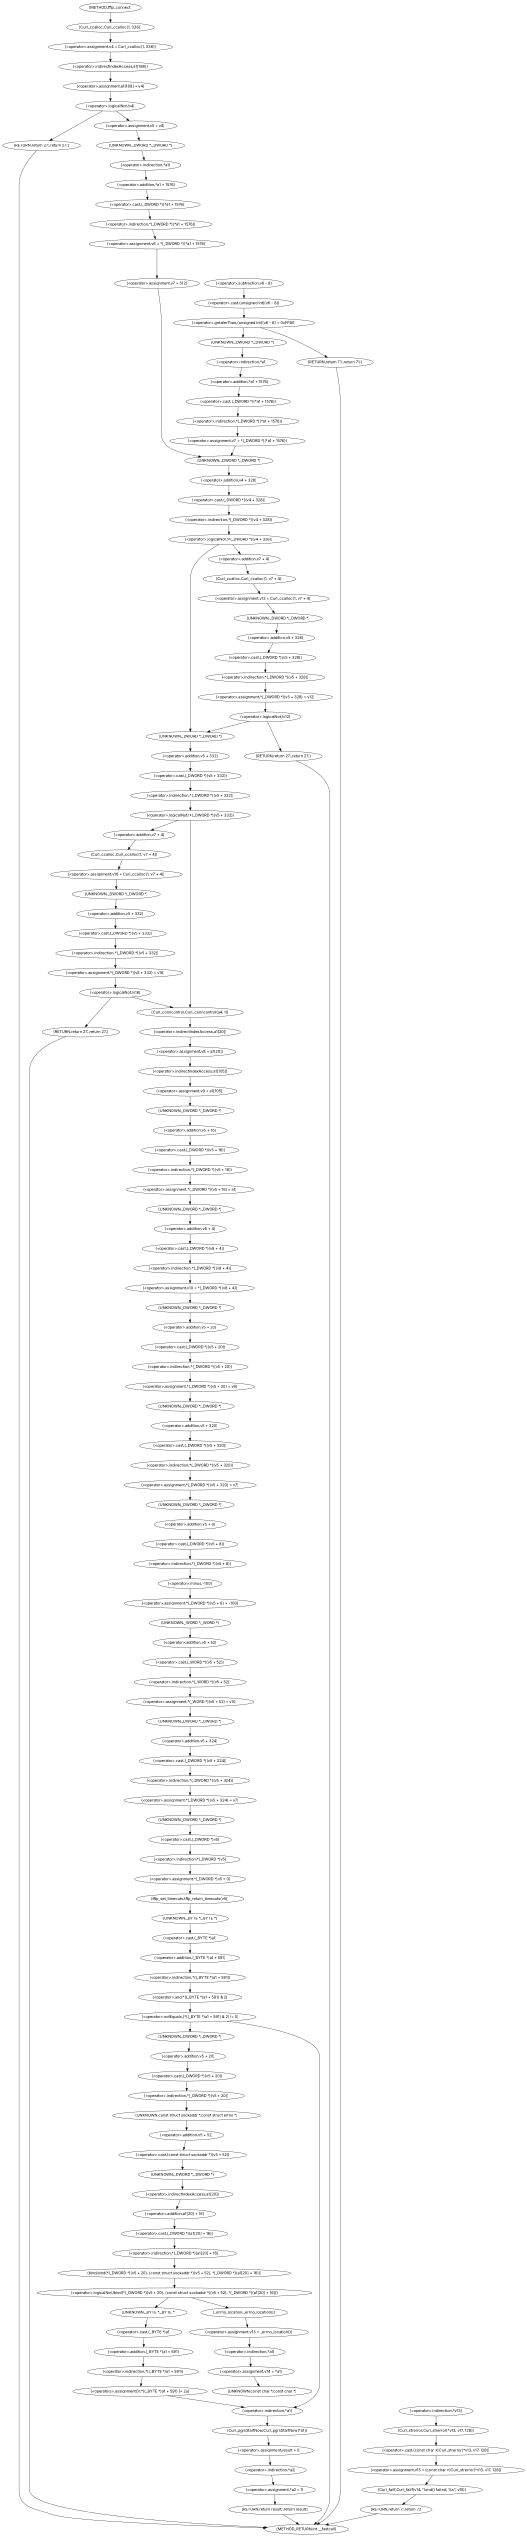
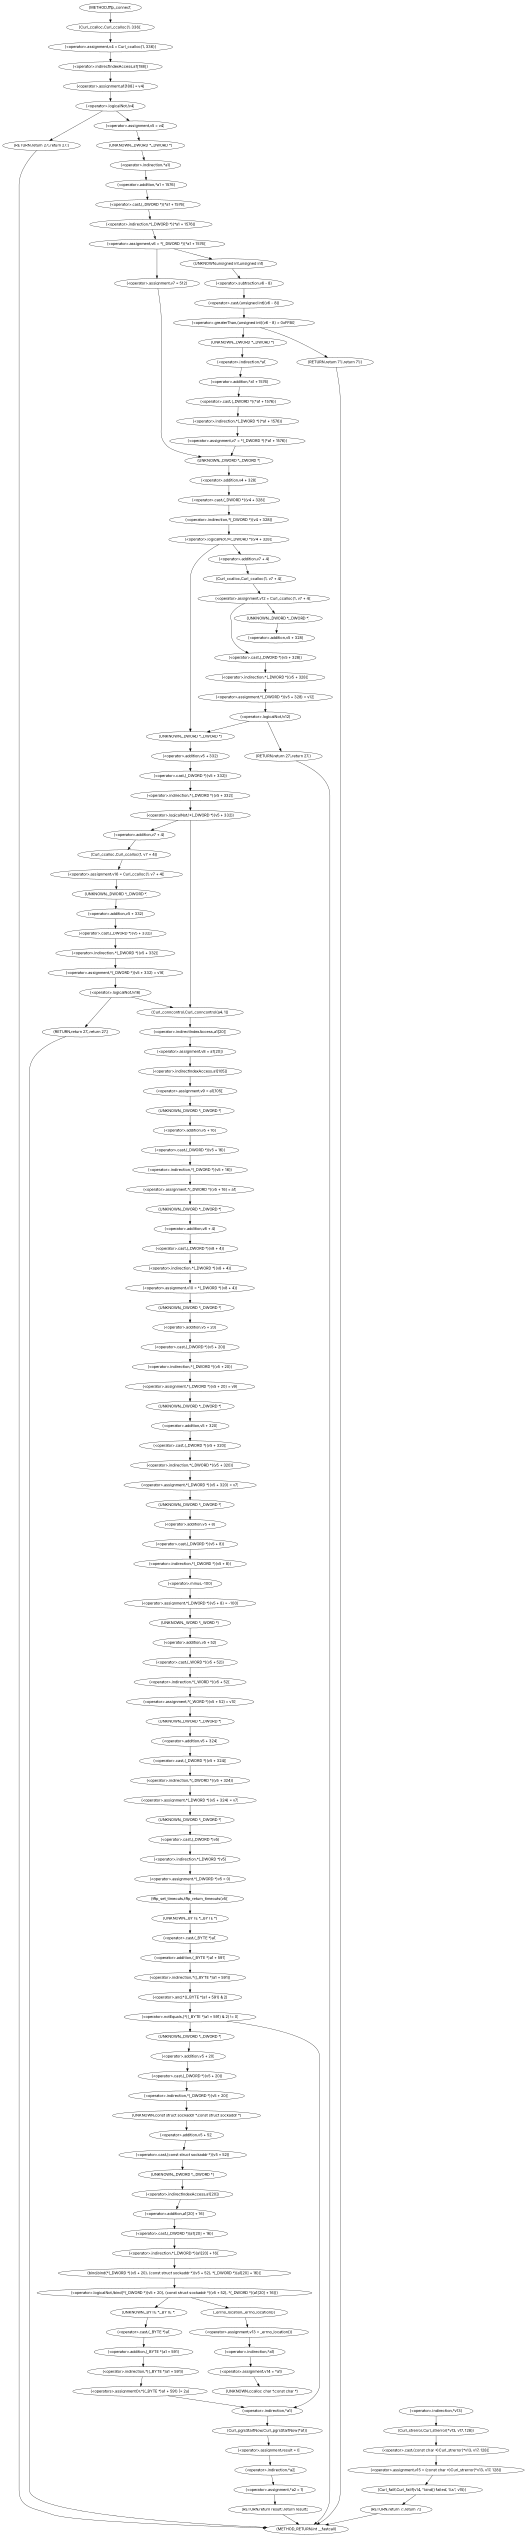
node "(UNKNOWN,unsigned int,unsigned int)": added
edge "(<operator>.addition,v5 + 328)" -> "(<operator>.cast,(_DWORD *)(v5 + 328))": now "(<operator>.assignment,v12 = Curl_ccalloc(1, v7 + 4))" -> "(<operator>.cast,(_DWORD *)(v5 + 328))"
node "(UNKNOWN,const struct sockaddr *,const struct errno *)": label "(UNKNOWN,const struct sockaddr *,const struct errno *)" -> "(UNKNOWN,const struct sockaddr *,const struct sockaddr *)"
node "(UNKNOWN,const char *,const char *)": label "(UNKNOWN,const char *,const char *)" -> "(UNKNOWN,ccalloc char *,const char *)"
